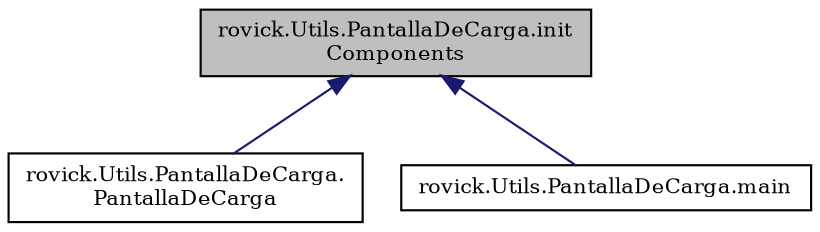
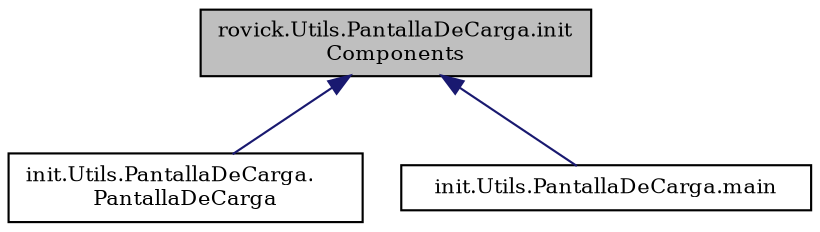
node "rovick.Utils.PantallaDeCarga. PantallaDeCarga": label "rovick.Utils.PantallaDeCarga. PantallaDeCarga" -> "init.Utils.PantallaDeCarga. PantallaDeCarga"
node "rovick.Utils.PantallaDeCarga.main": label "rovick.Utils.PantallaDeCarga.main" -> "init.Utils.PantallaDeCarga.main"
